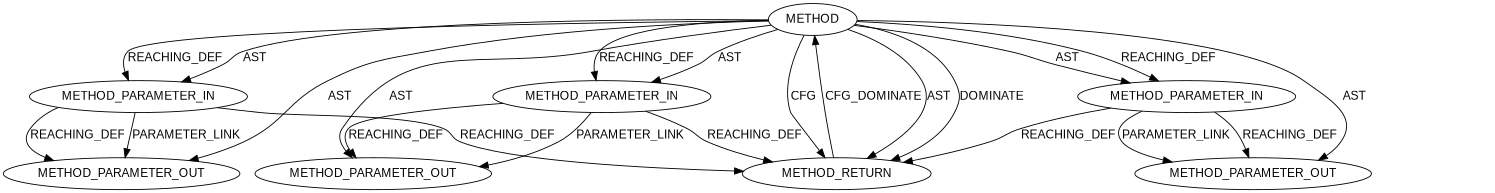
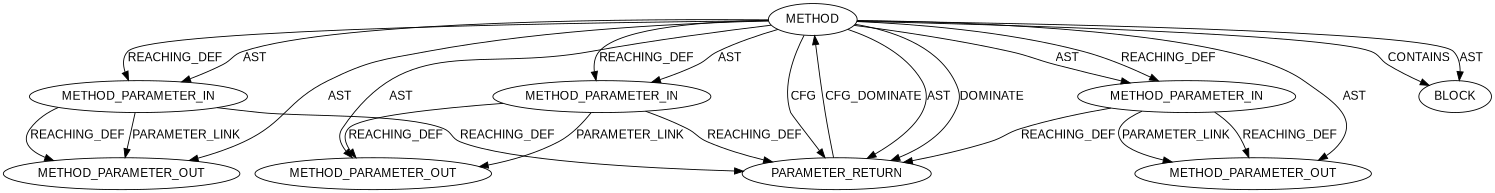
node "BLOCK": added
node "METHOD_RETURN": label "METHOD_RETURN" -> "PARAMETER_RETURN"
